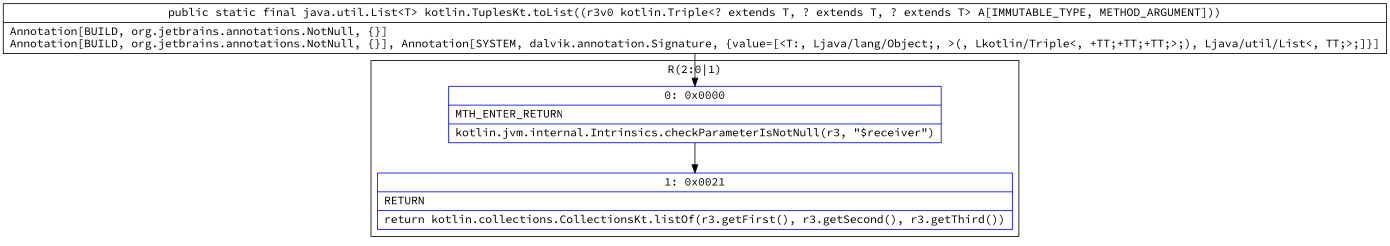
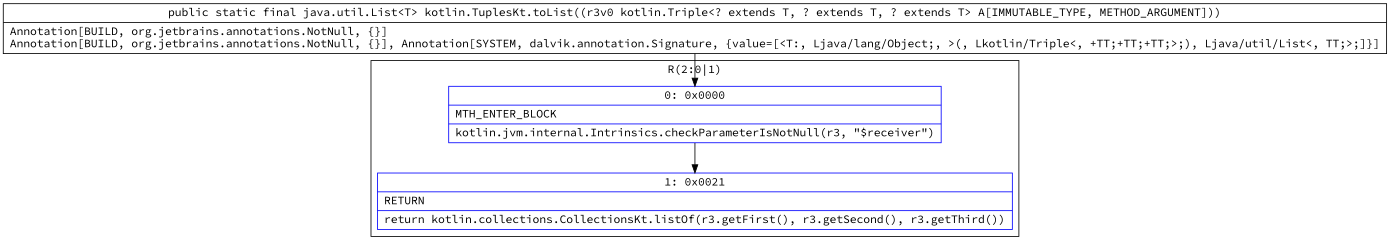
node "0: 0x0000": text "MTH_ENTER_RETURN" -> "MTH_ENTER_BLOCK"
